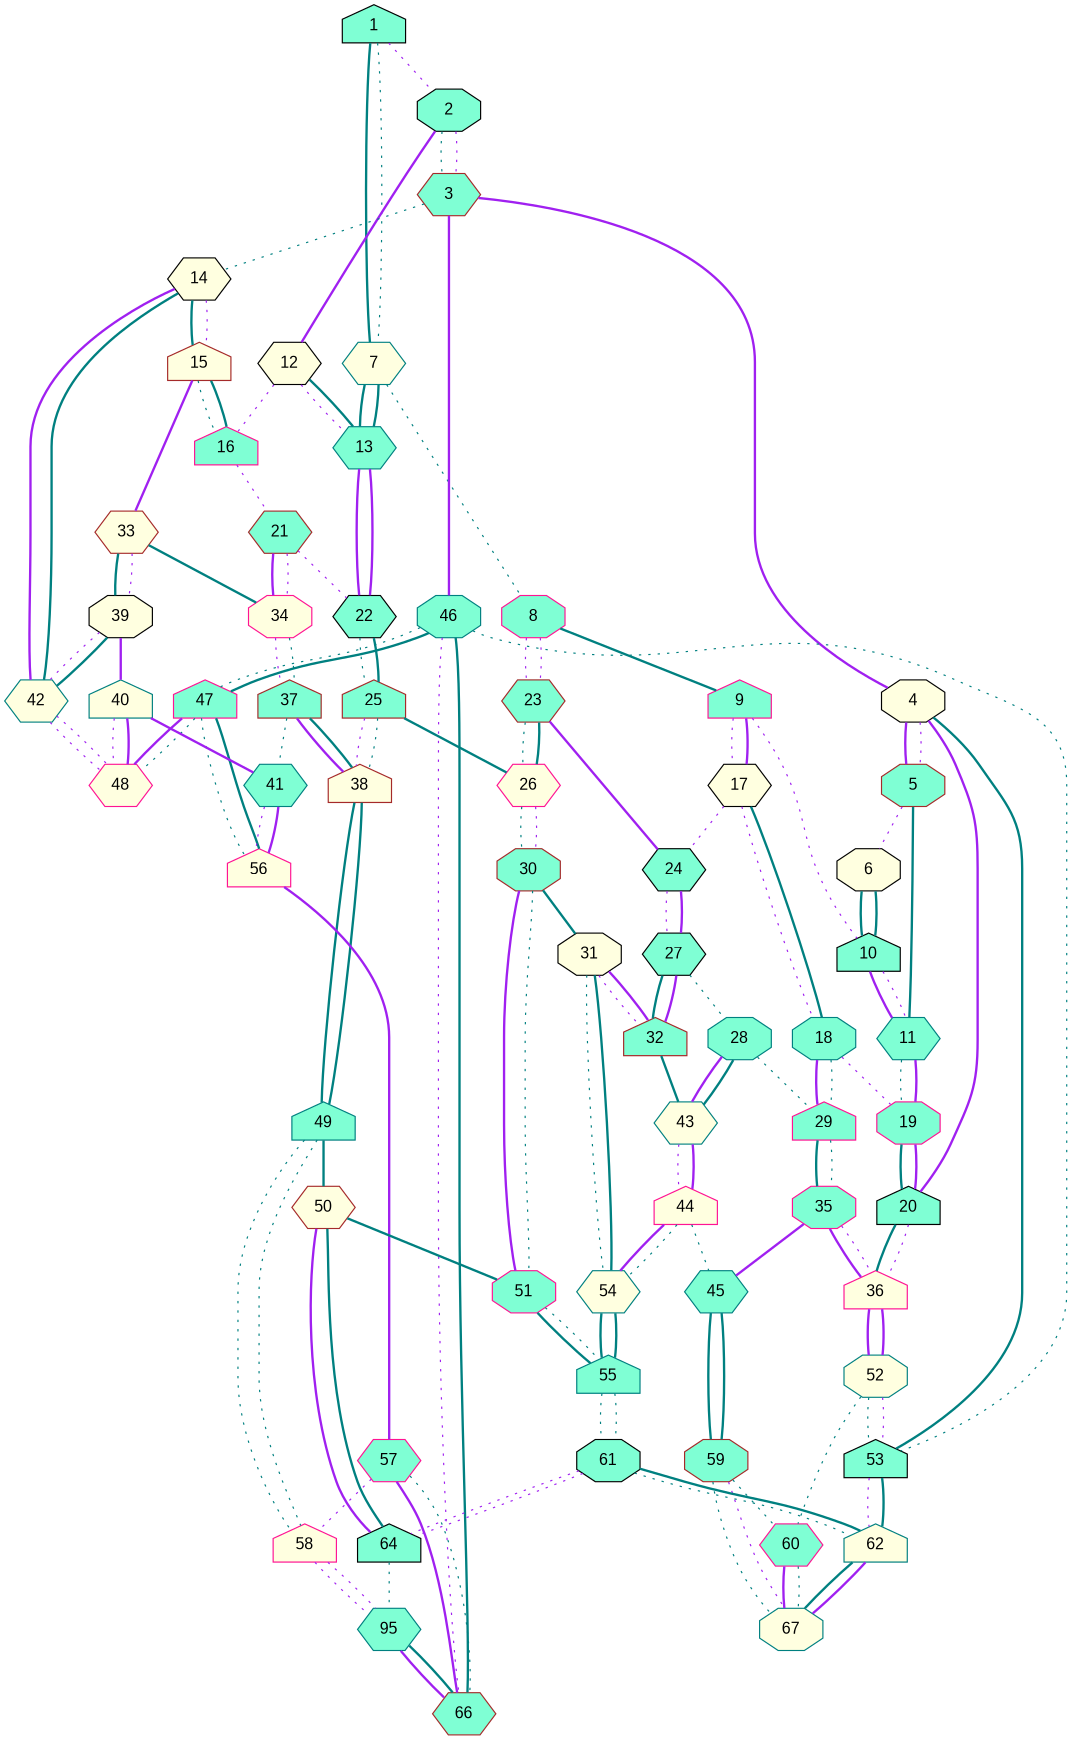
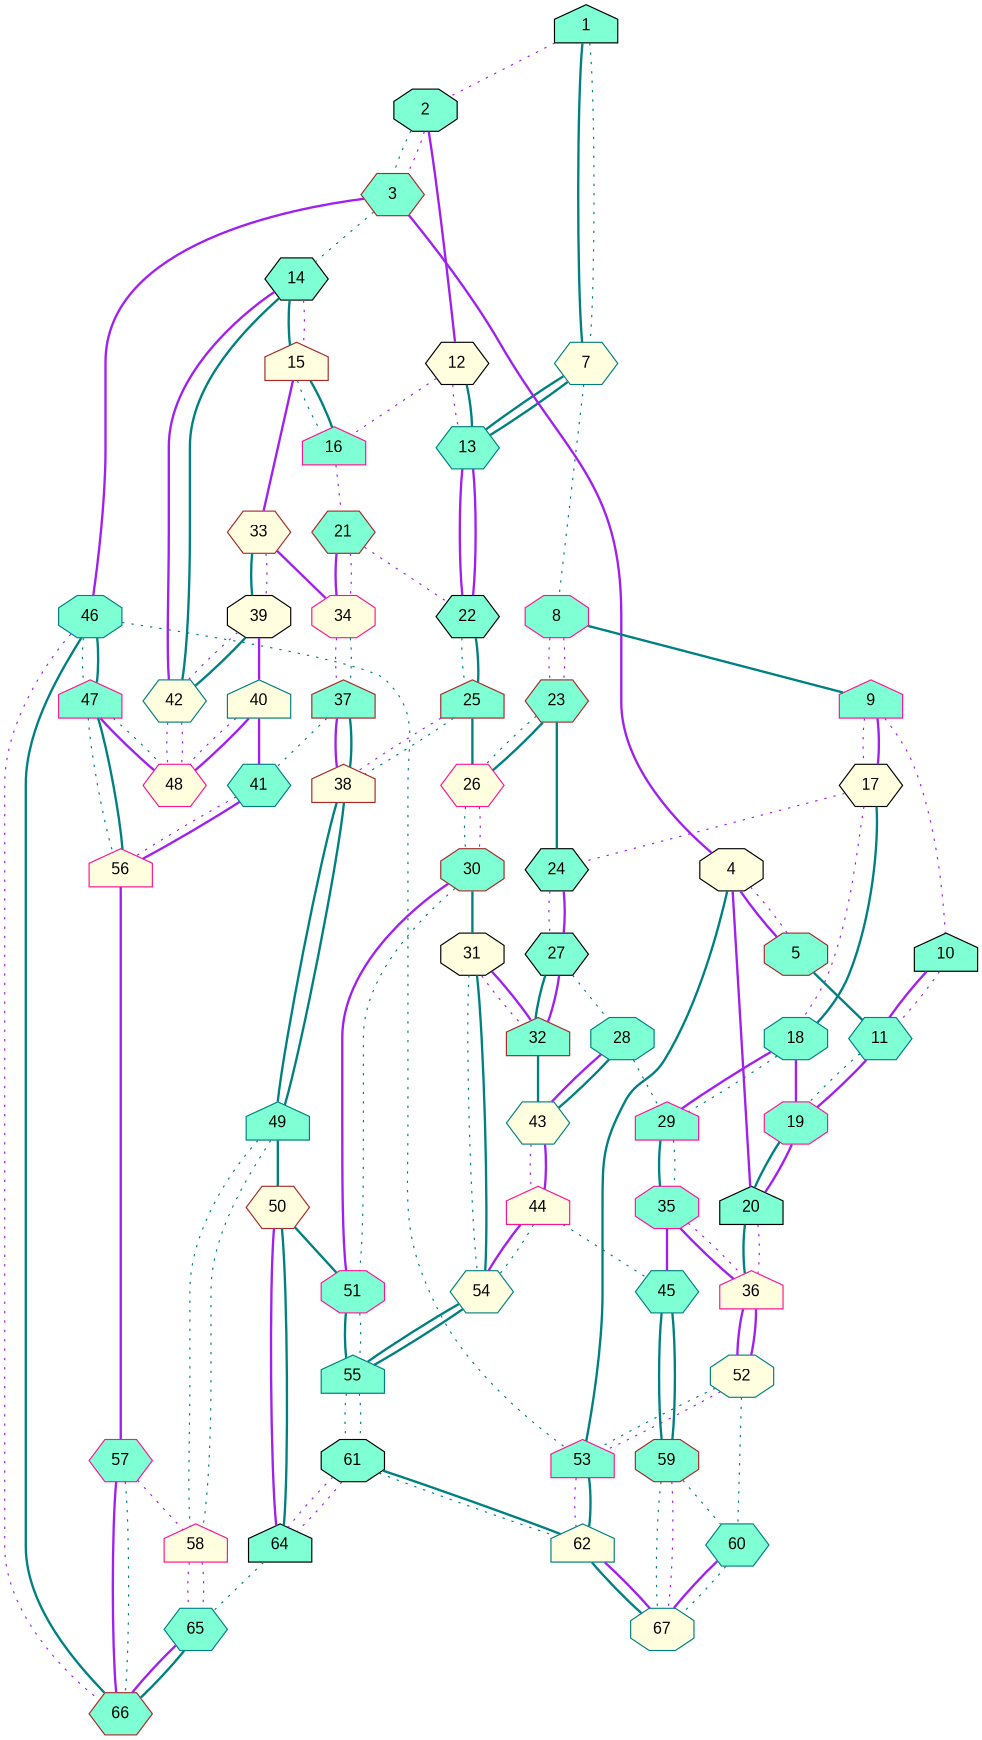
node "14": fillcolor lightyellow -> aquamarine
edge "33" -- "34": color teal -> purple
edge "23" -- "24": color purple -> teal
node "6": removed
edge "18" -- "19": style dotted -> bold
node "53": color black -> deeppink
node "60": color deeppink -> teal
node "95": label "95" -> "65"
